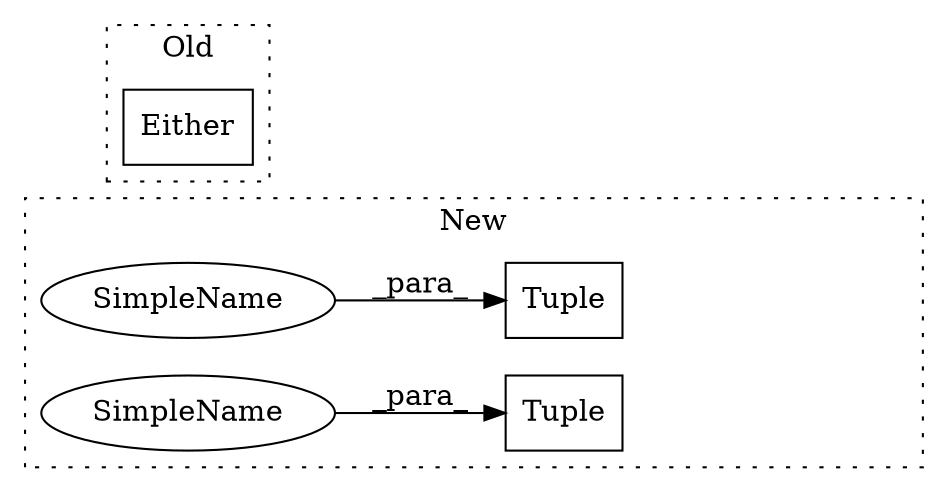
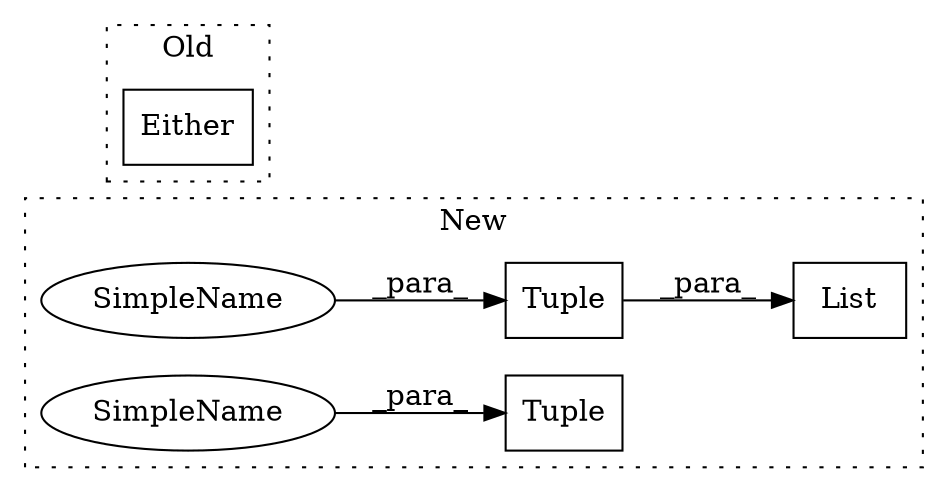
node "List": added
